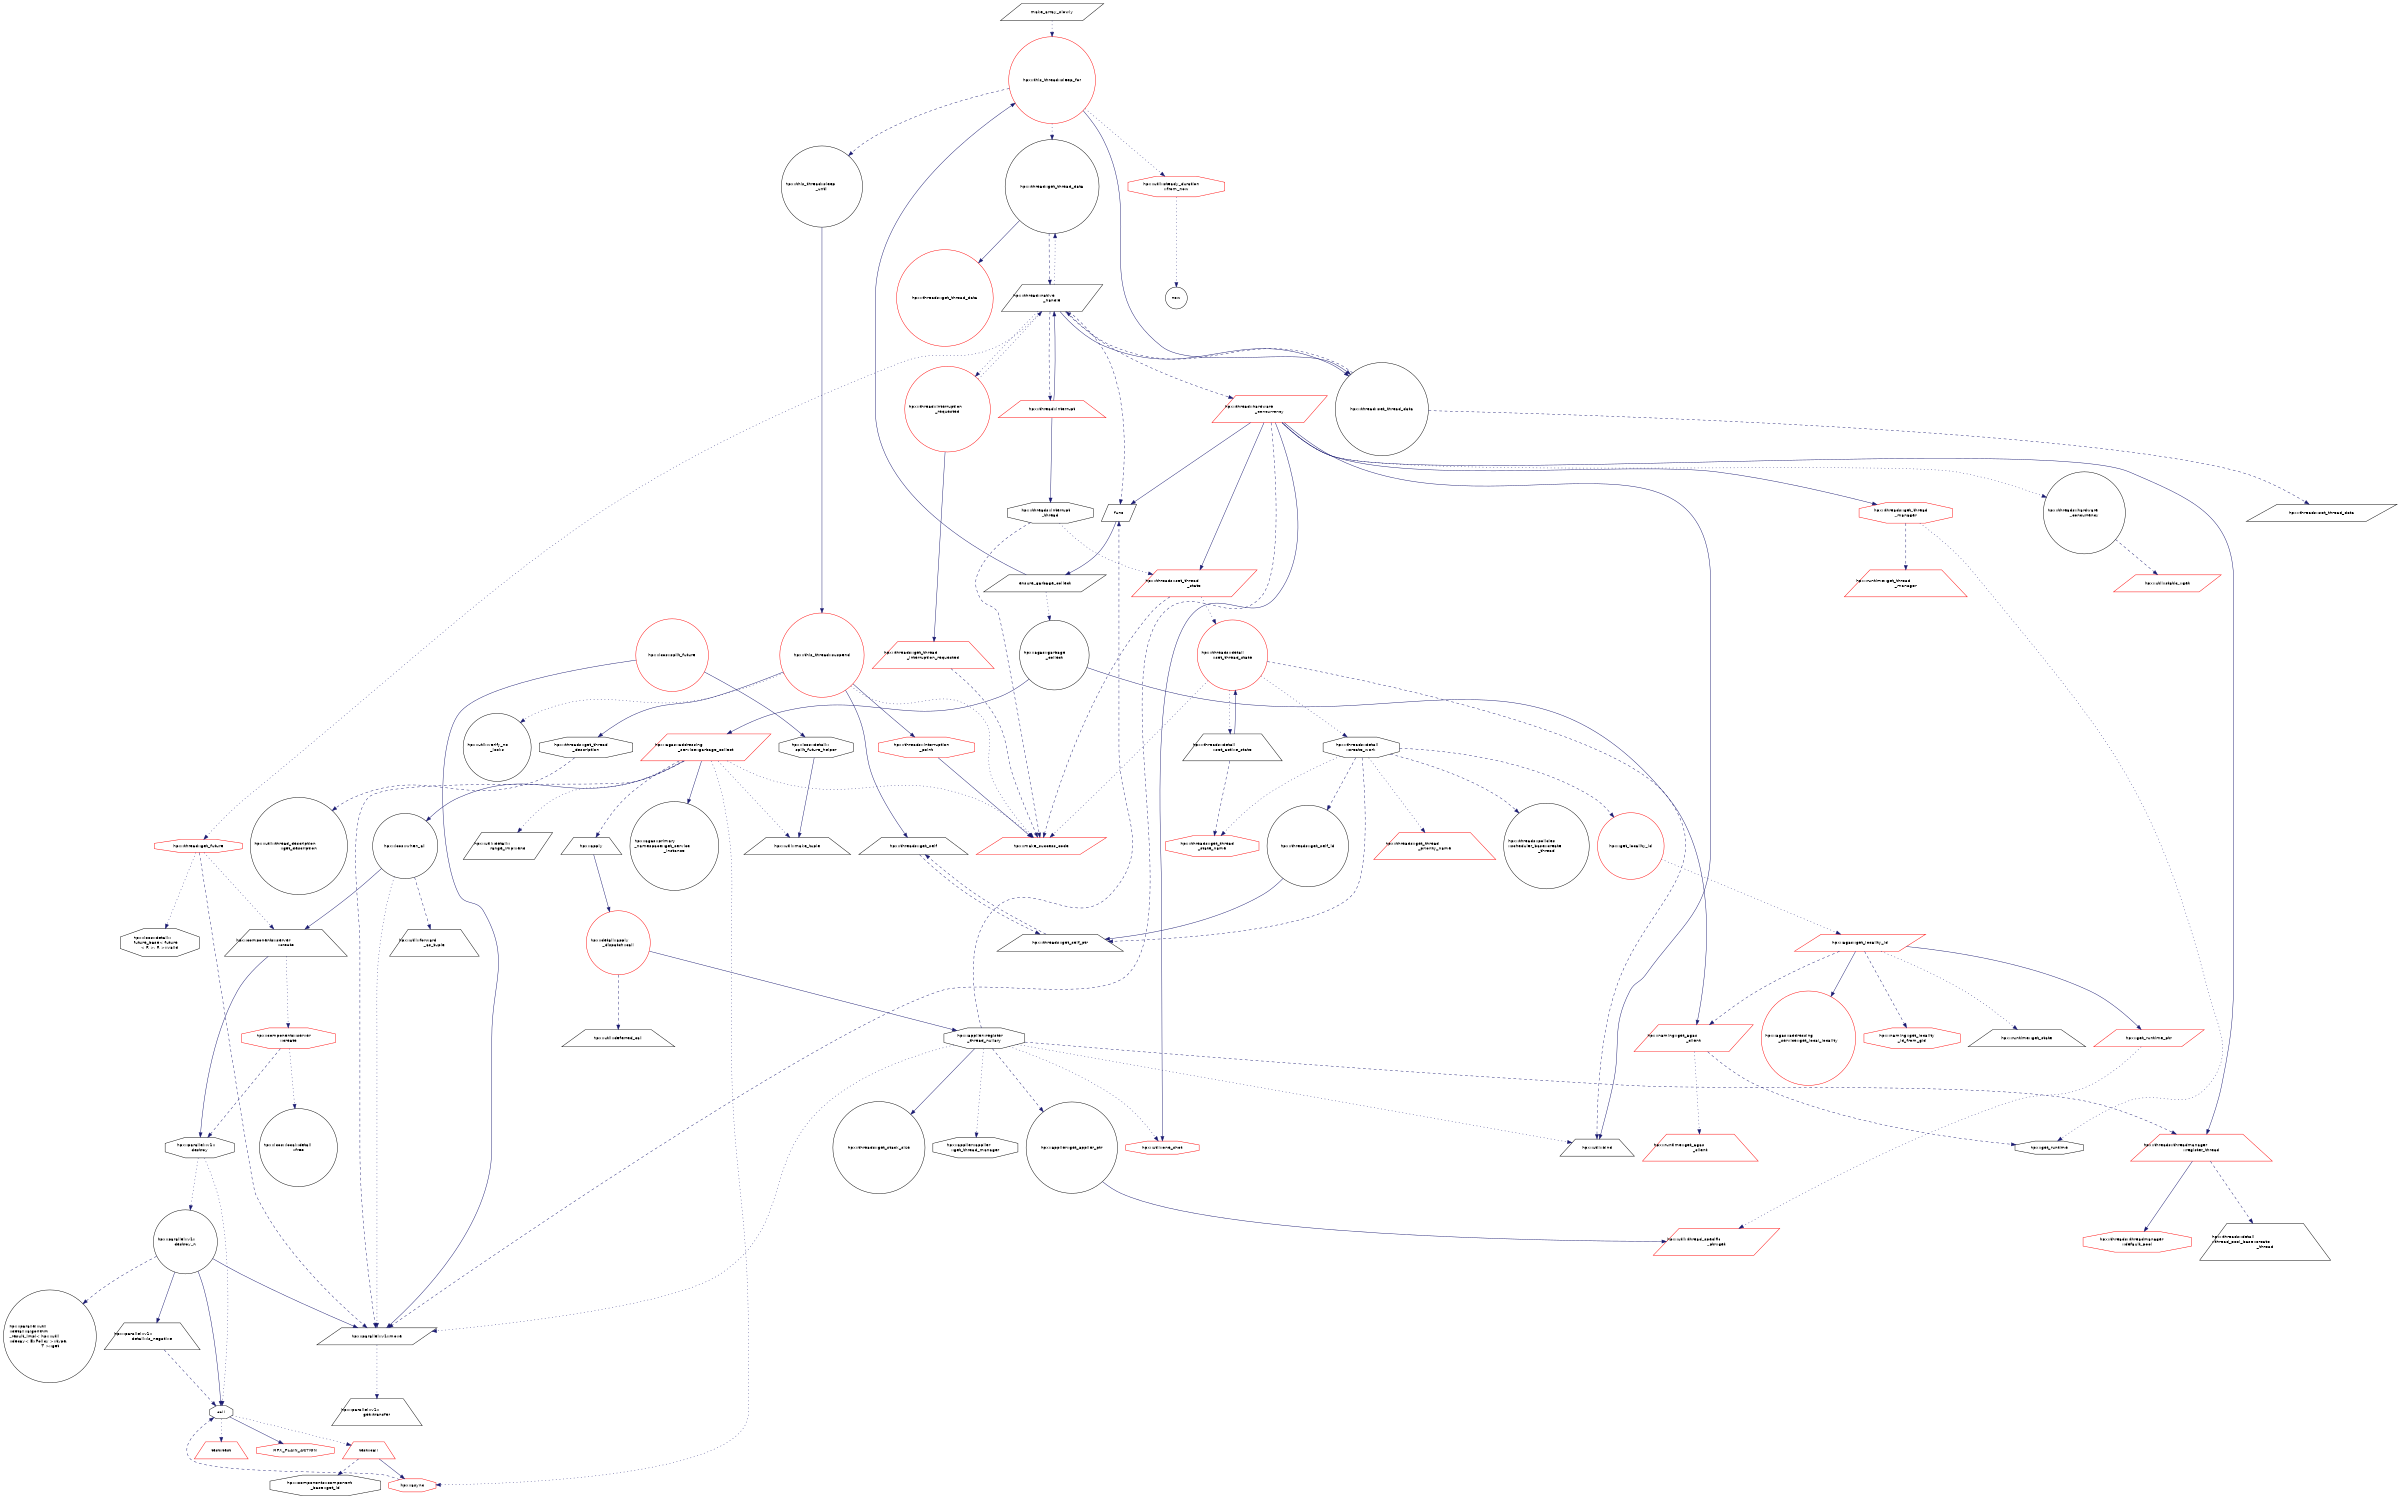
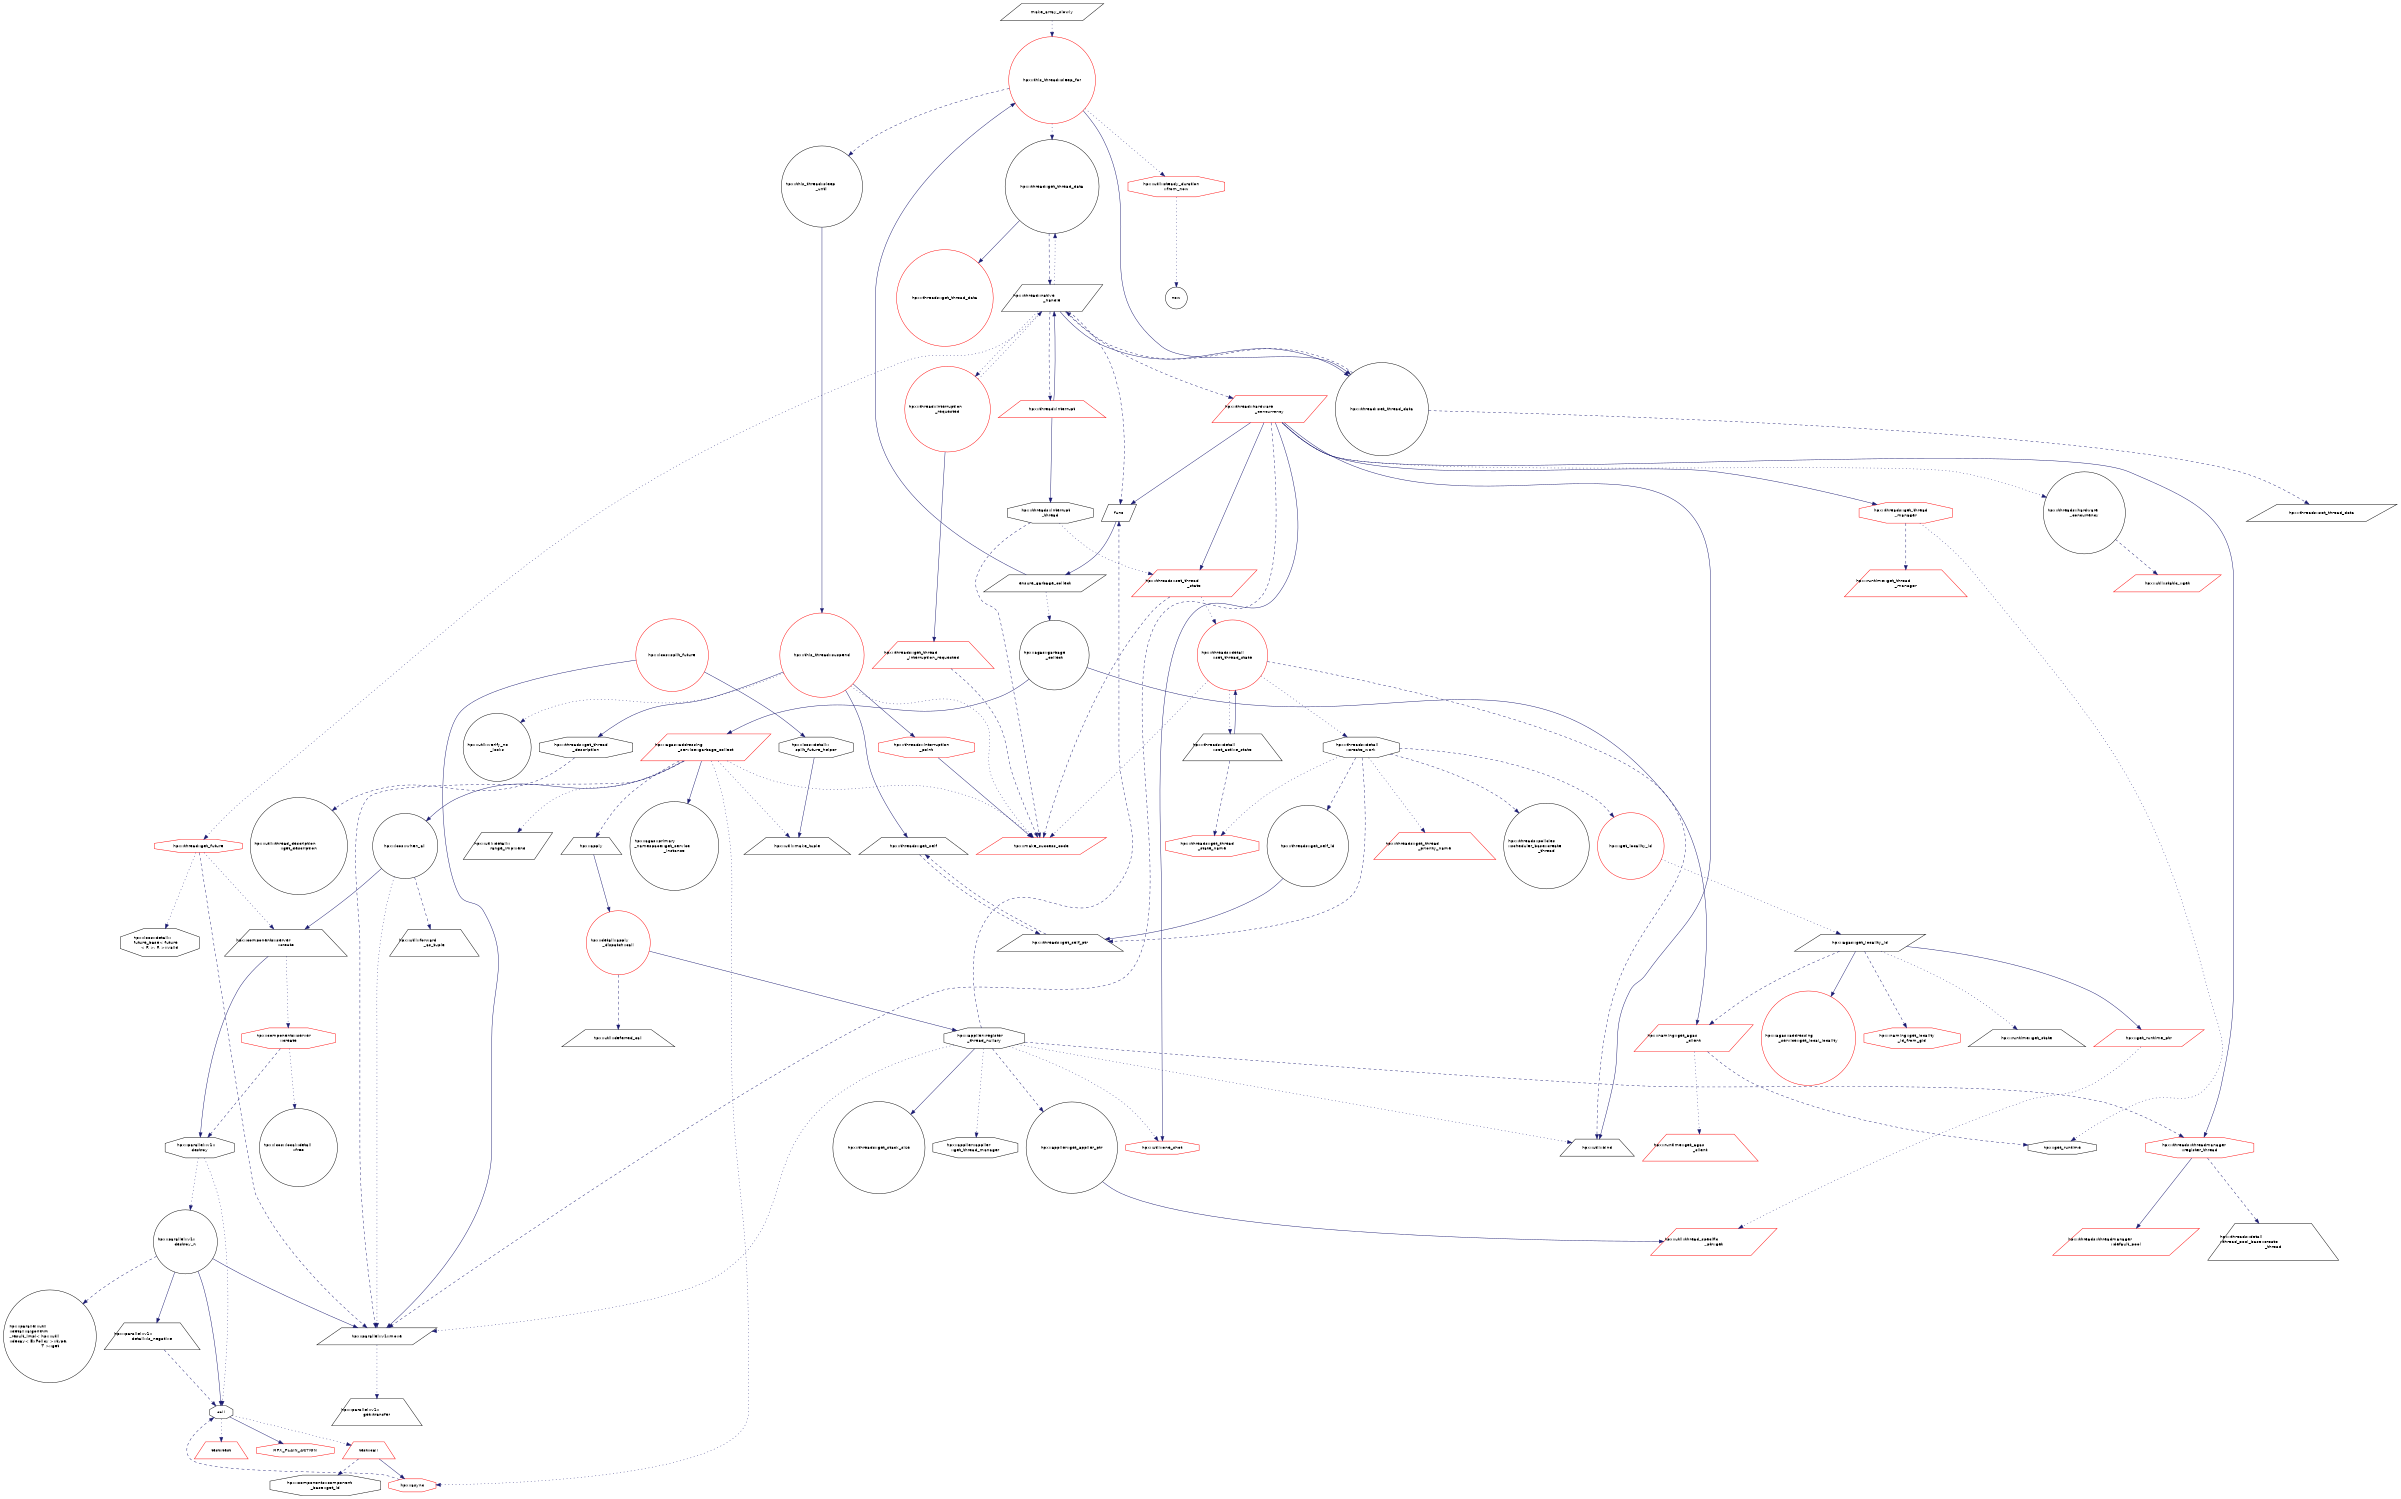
node "hpx::agas::get_locality_id": color red -> black
node "hpx::threads::threadmanager ::register_thread": shape trapezium -> octagon
node "hpx::threads::threadmanager ::default_pool": shape octagon -> parallelogram
